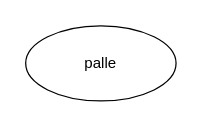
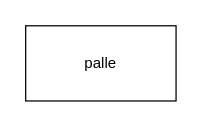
node "palle": shape ellipse -> rectangle
